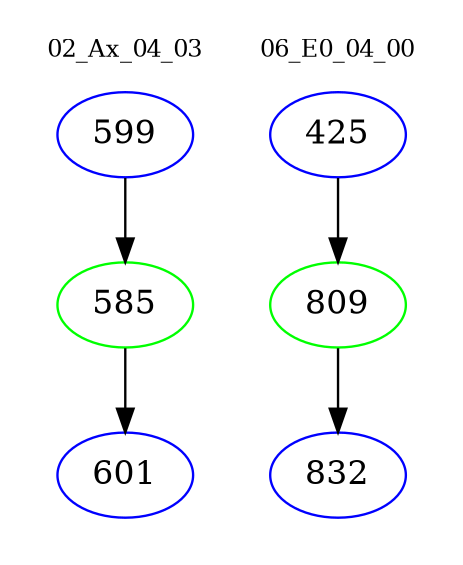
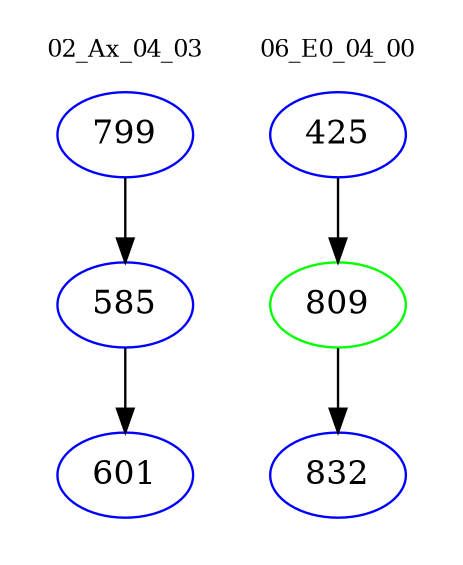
node "599": label "599" -> "799"
node "585": color green -> blue
